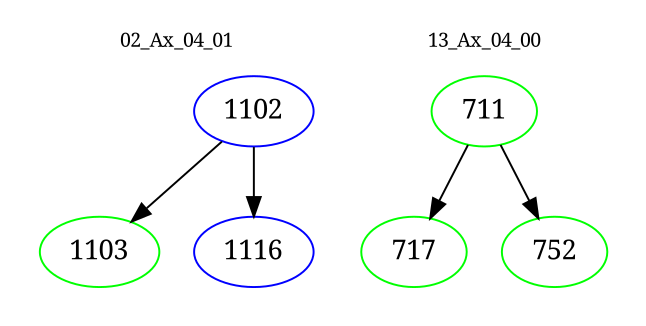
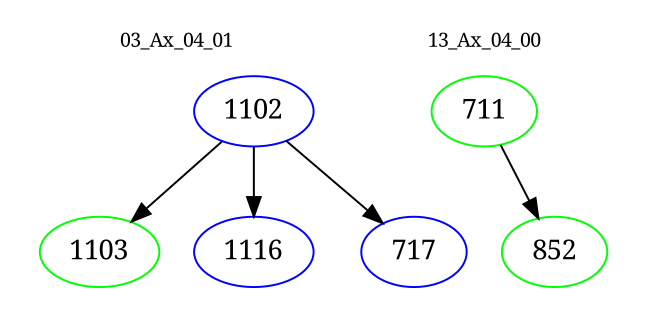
cluster "02_Ax_04_01": label "02_Ax_04_01" -> "03_Ax_04_01"
edge "711" -> "717": now "1102" -> "717"
node "717": color green -> blue
node "752": label "752" -> "852"
